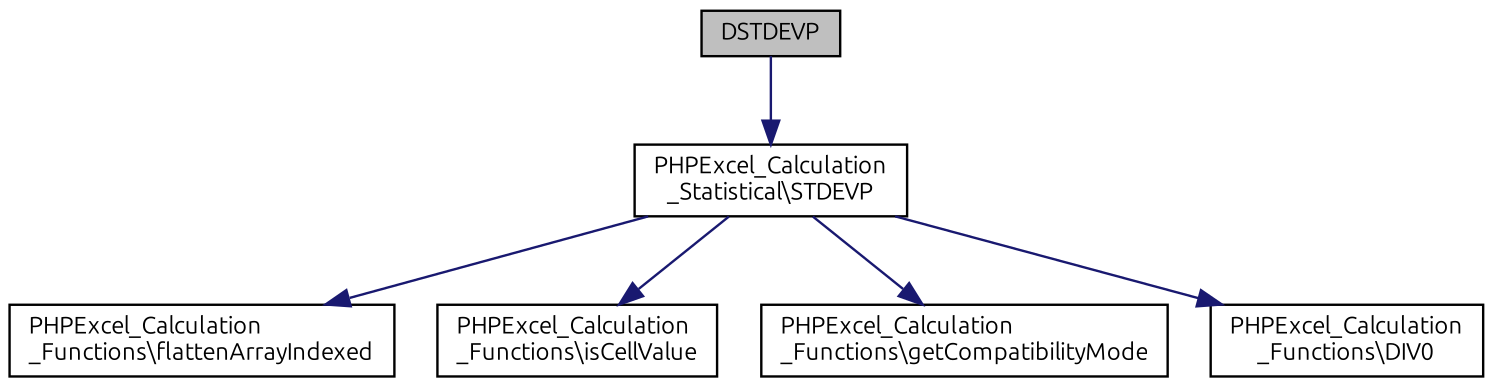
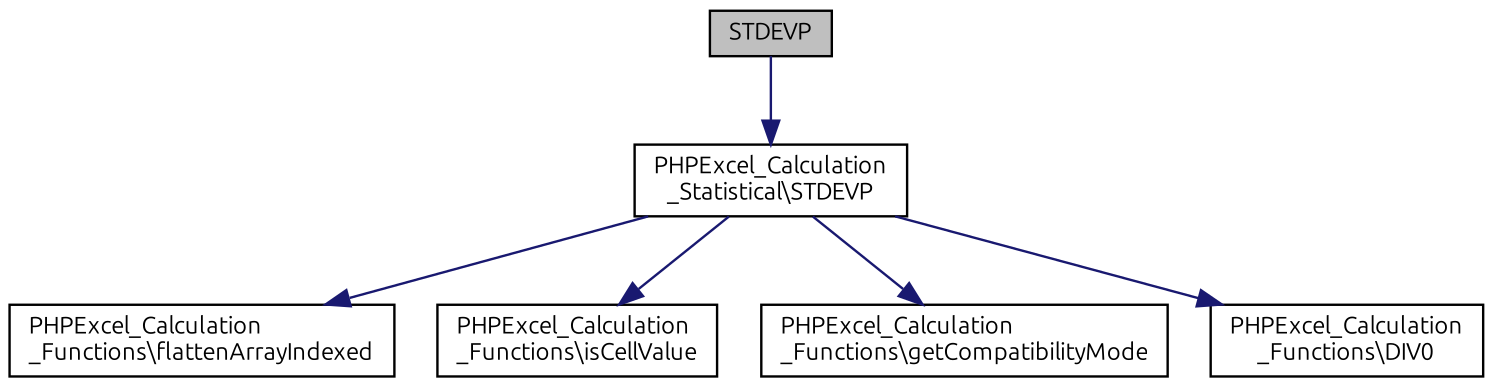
node "DSTDEVP": label "DSTDEVP" -> "STDEVP"
